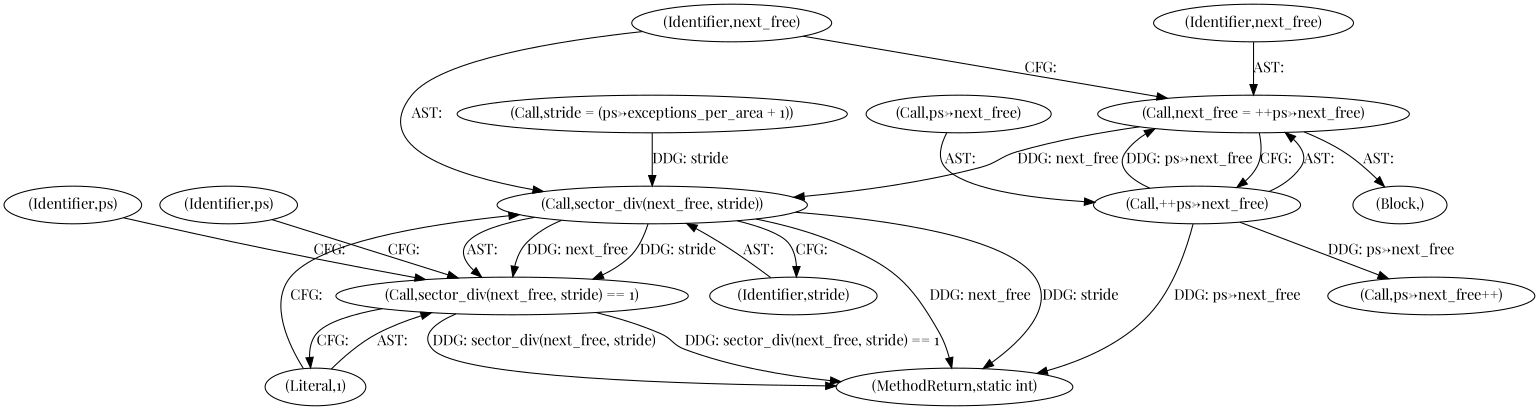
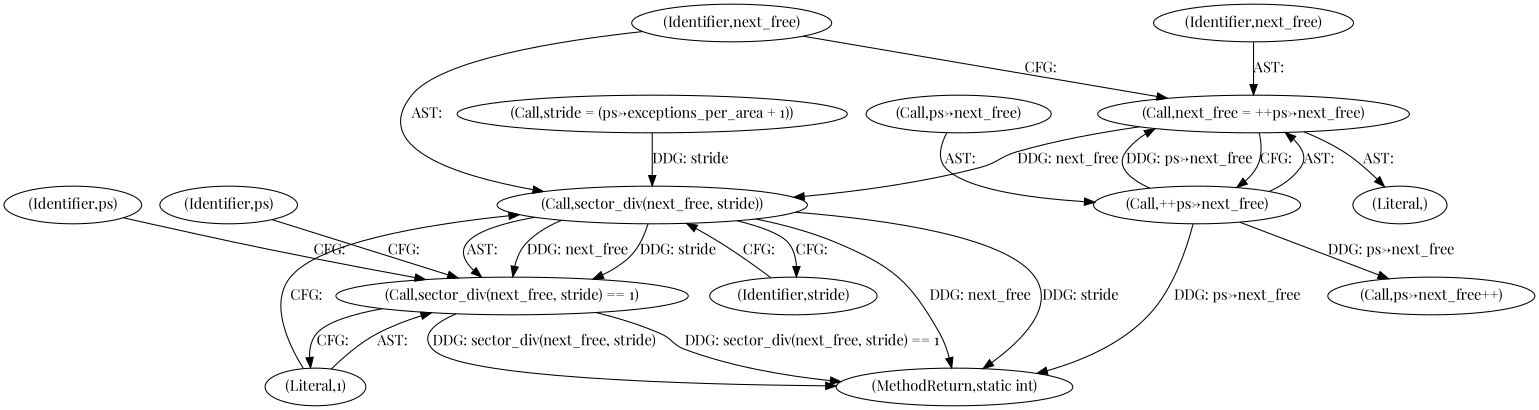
node "(Block,)": label "(Block,)" -> "(Literal,)"
edge "(Identifier,stride)" -> "(Call,sector_div(next_free, stride))": label "AST: " -> "CFG: "
